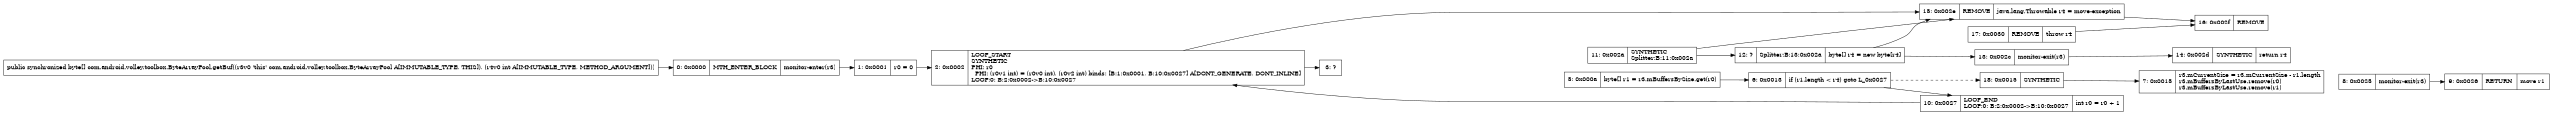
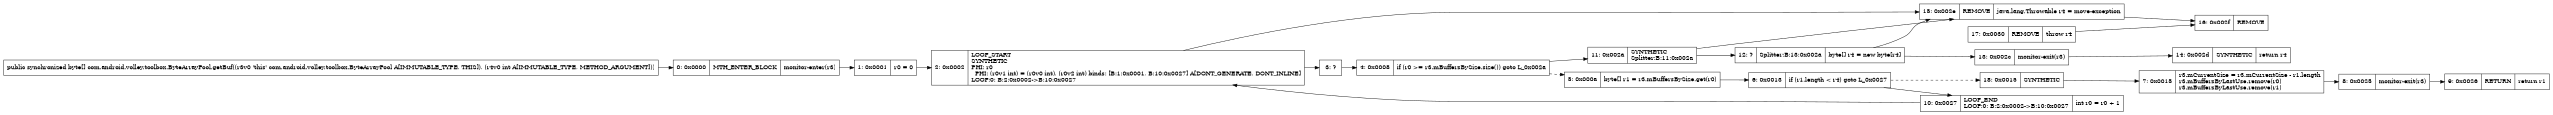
node "4: 0x0008": added
edge "7: 0x0015" -> "8: 0x0025": added
node "9: 0x0026": text "move r1" -> "return r1"
